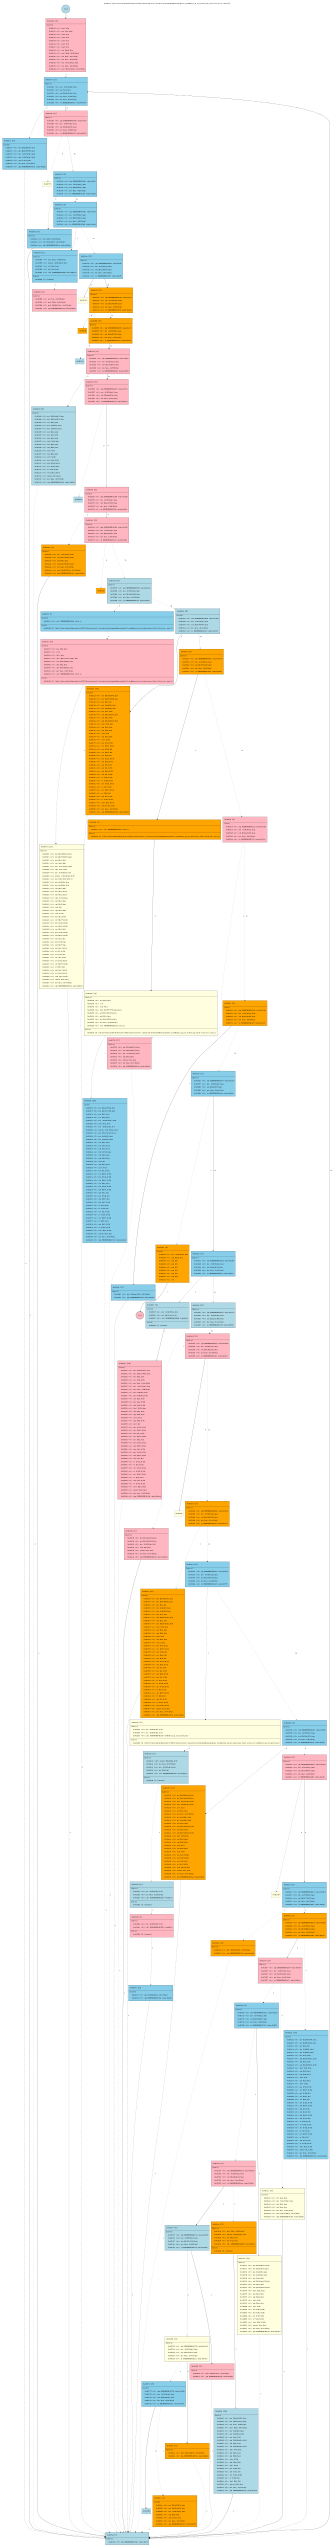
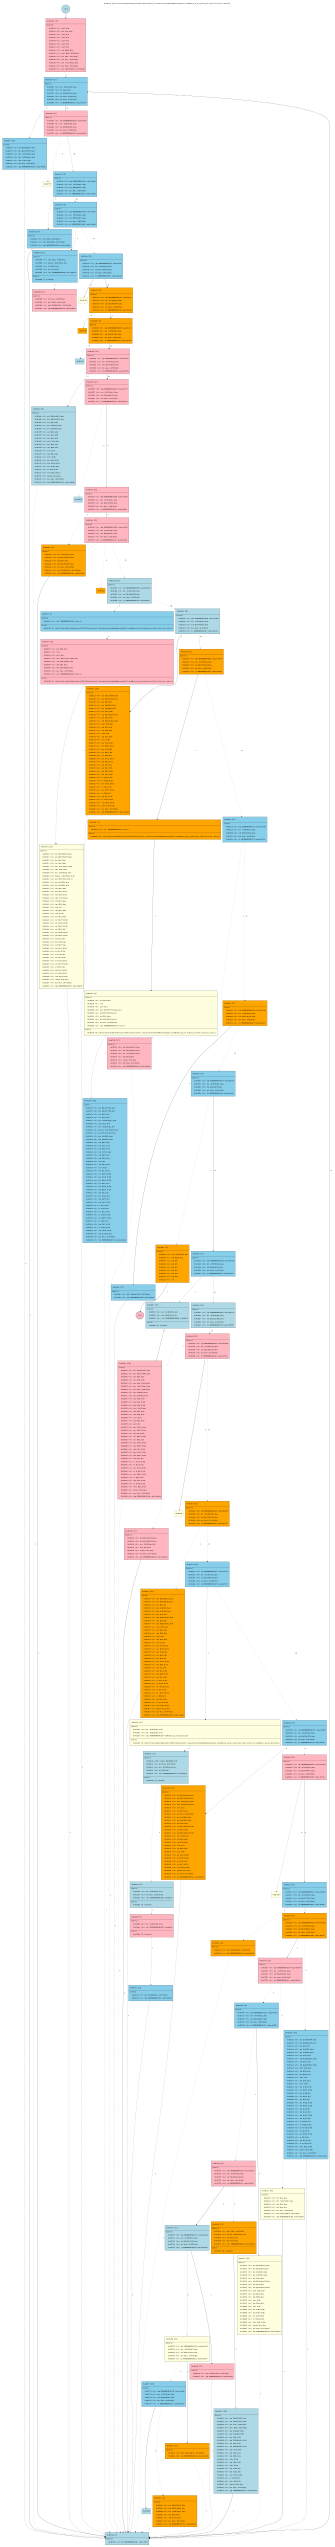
node "0x4015c8 [25]": fillcolor lightpink -> skyblue
